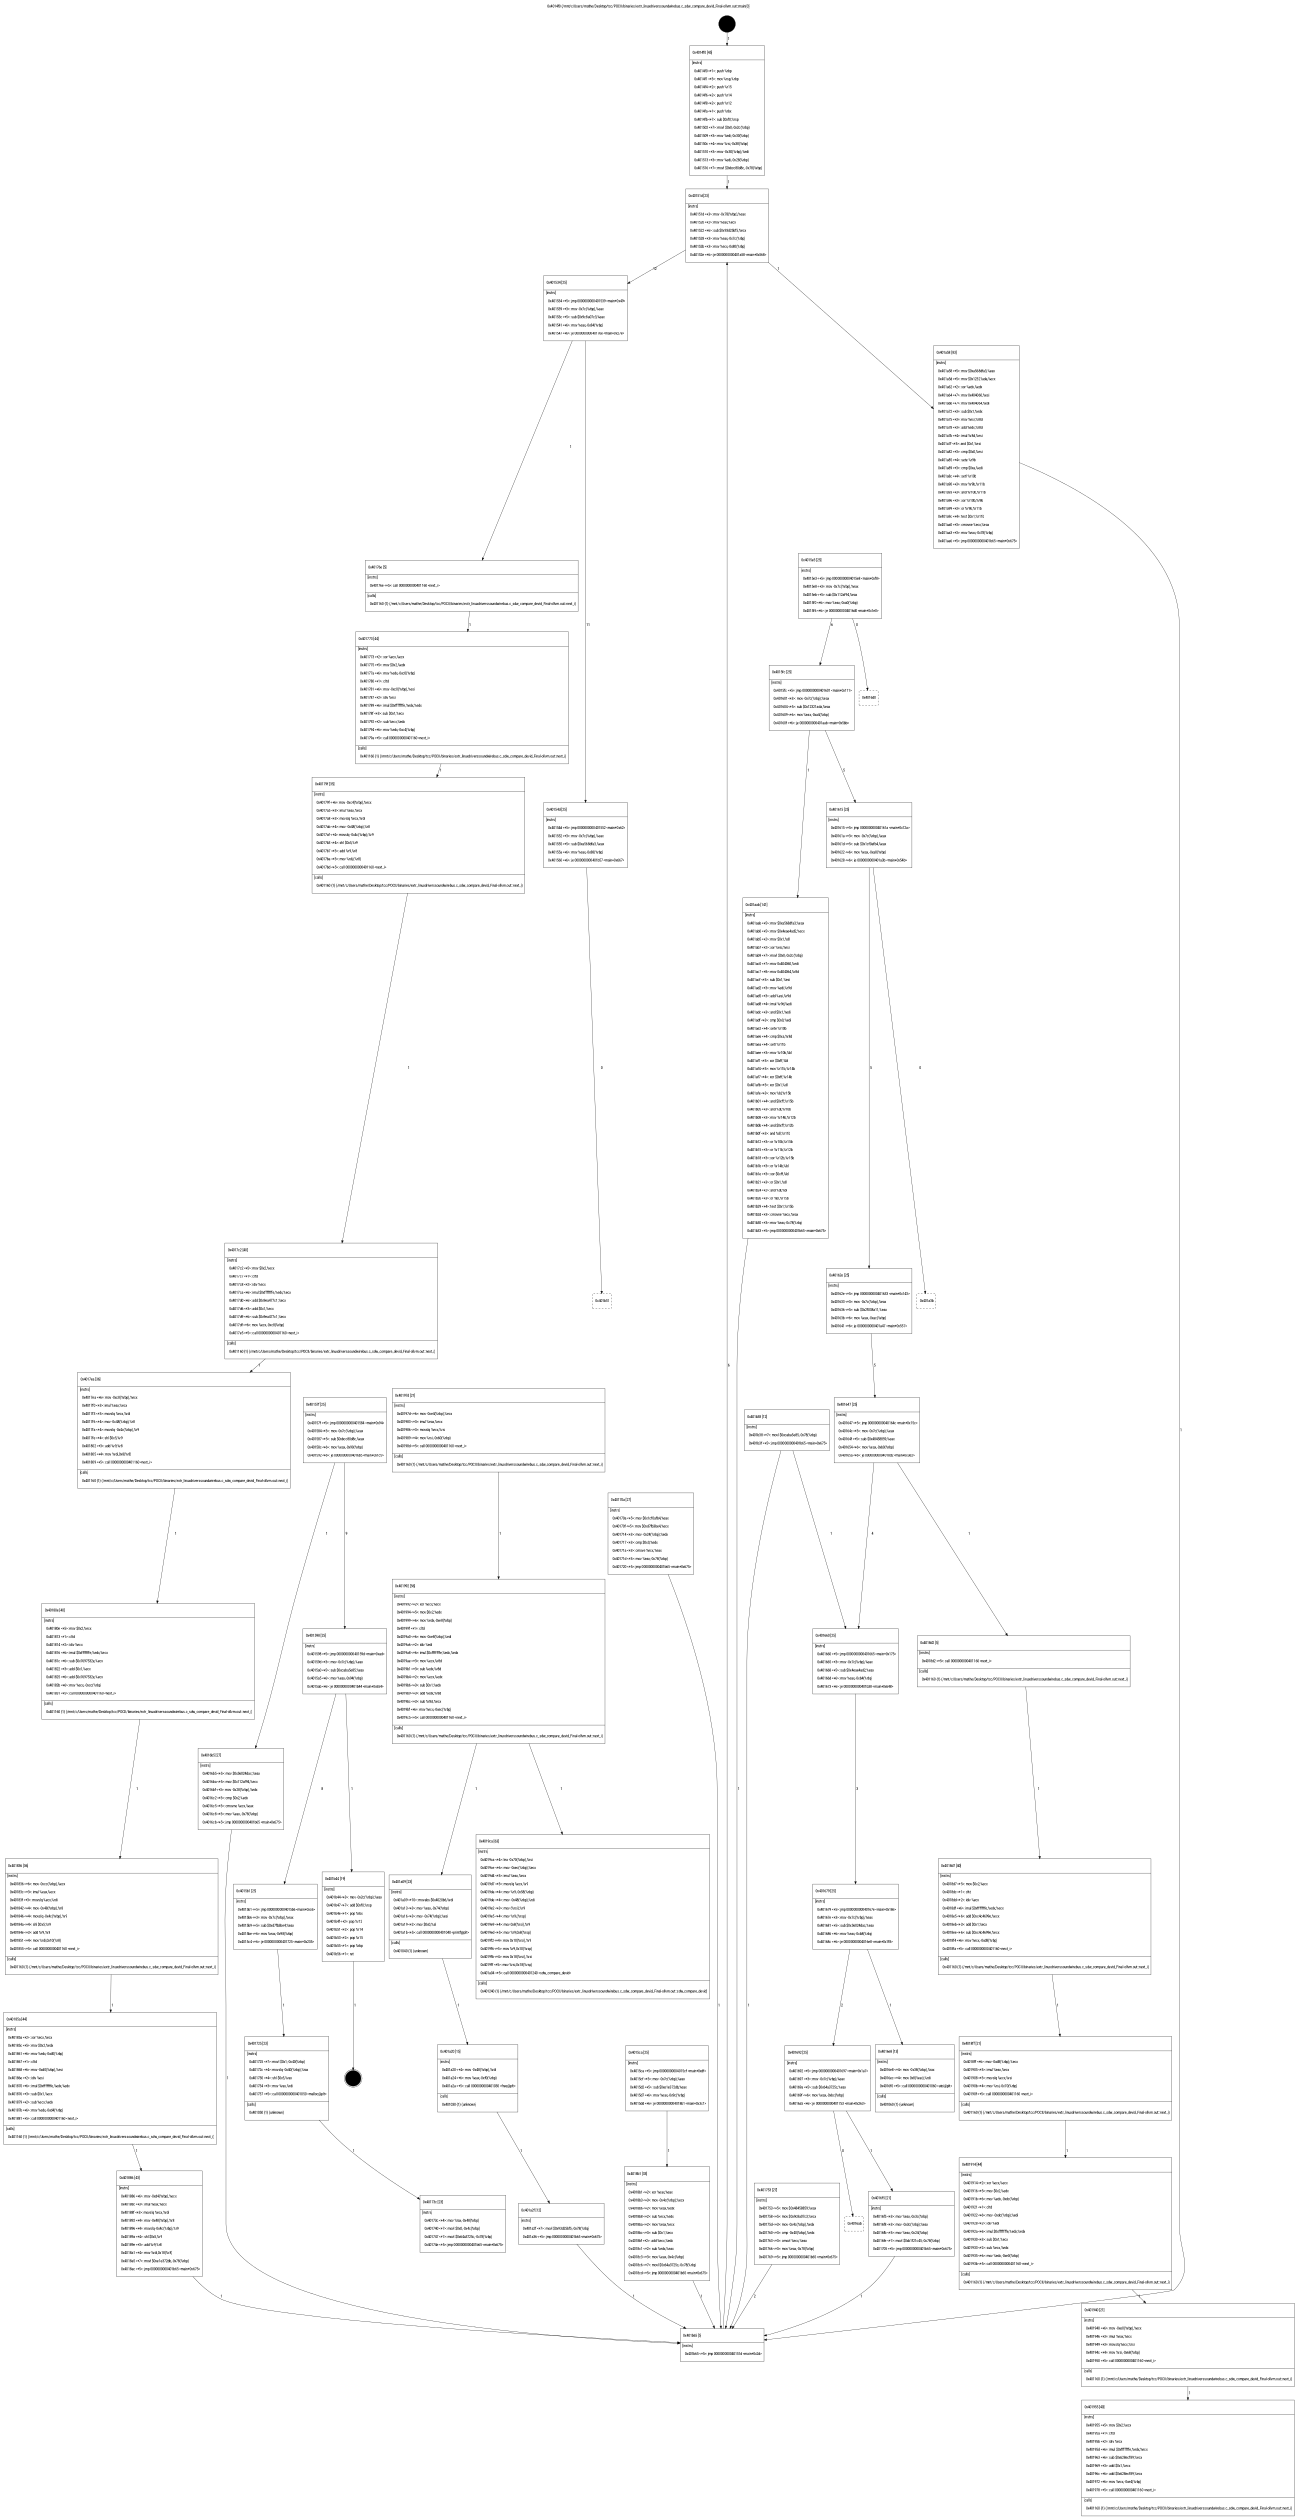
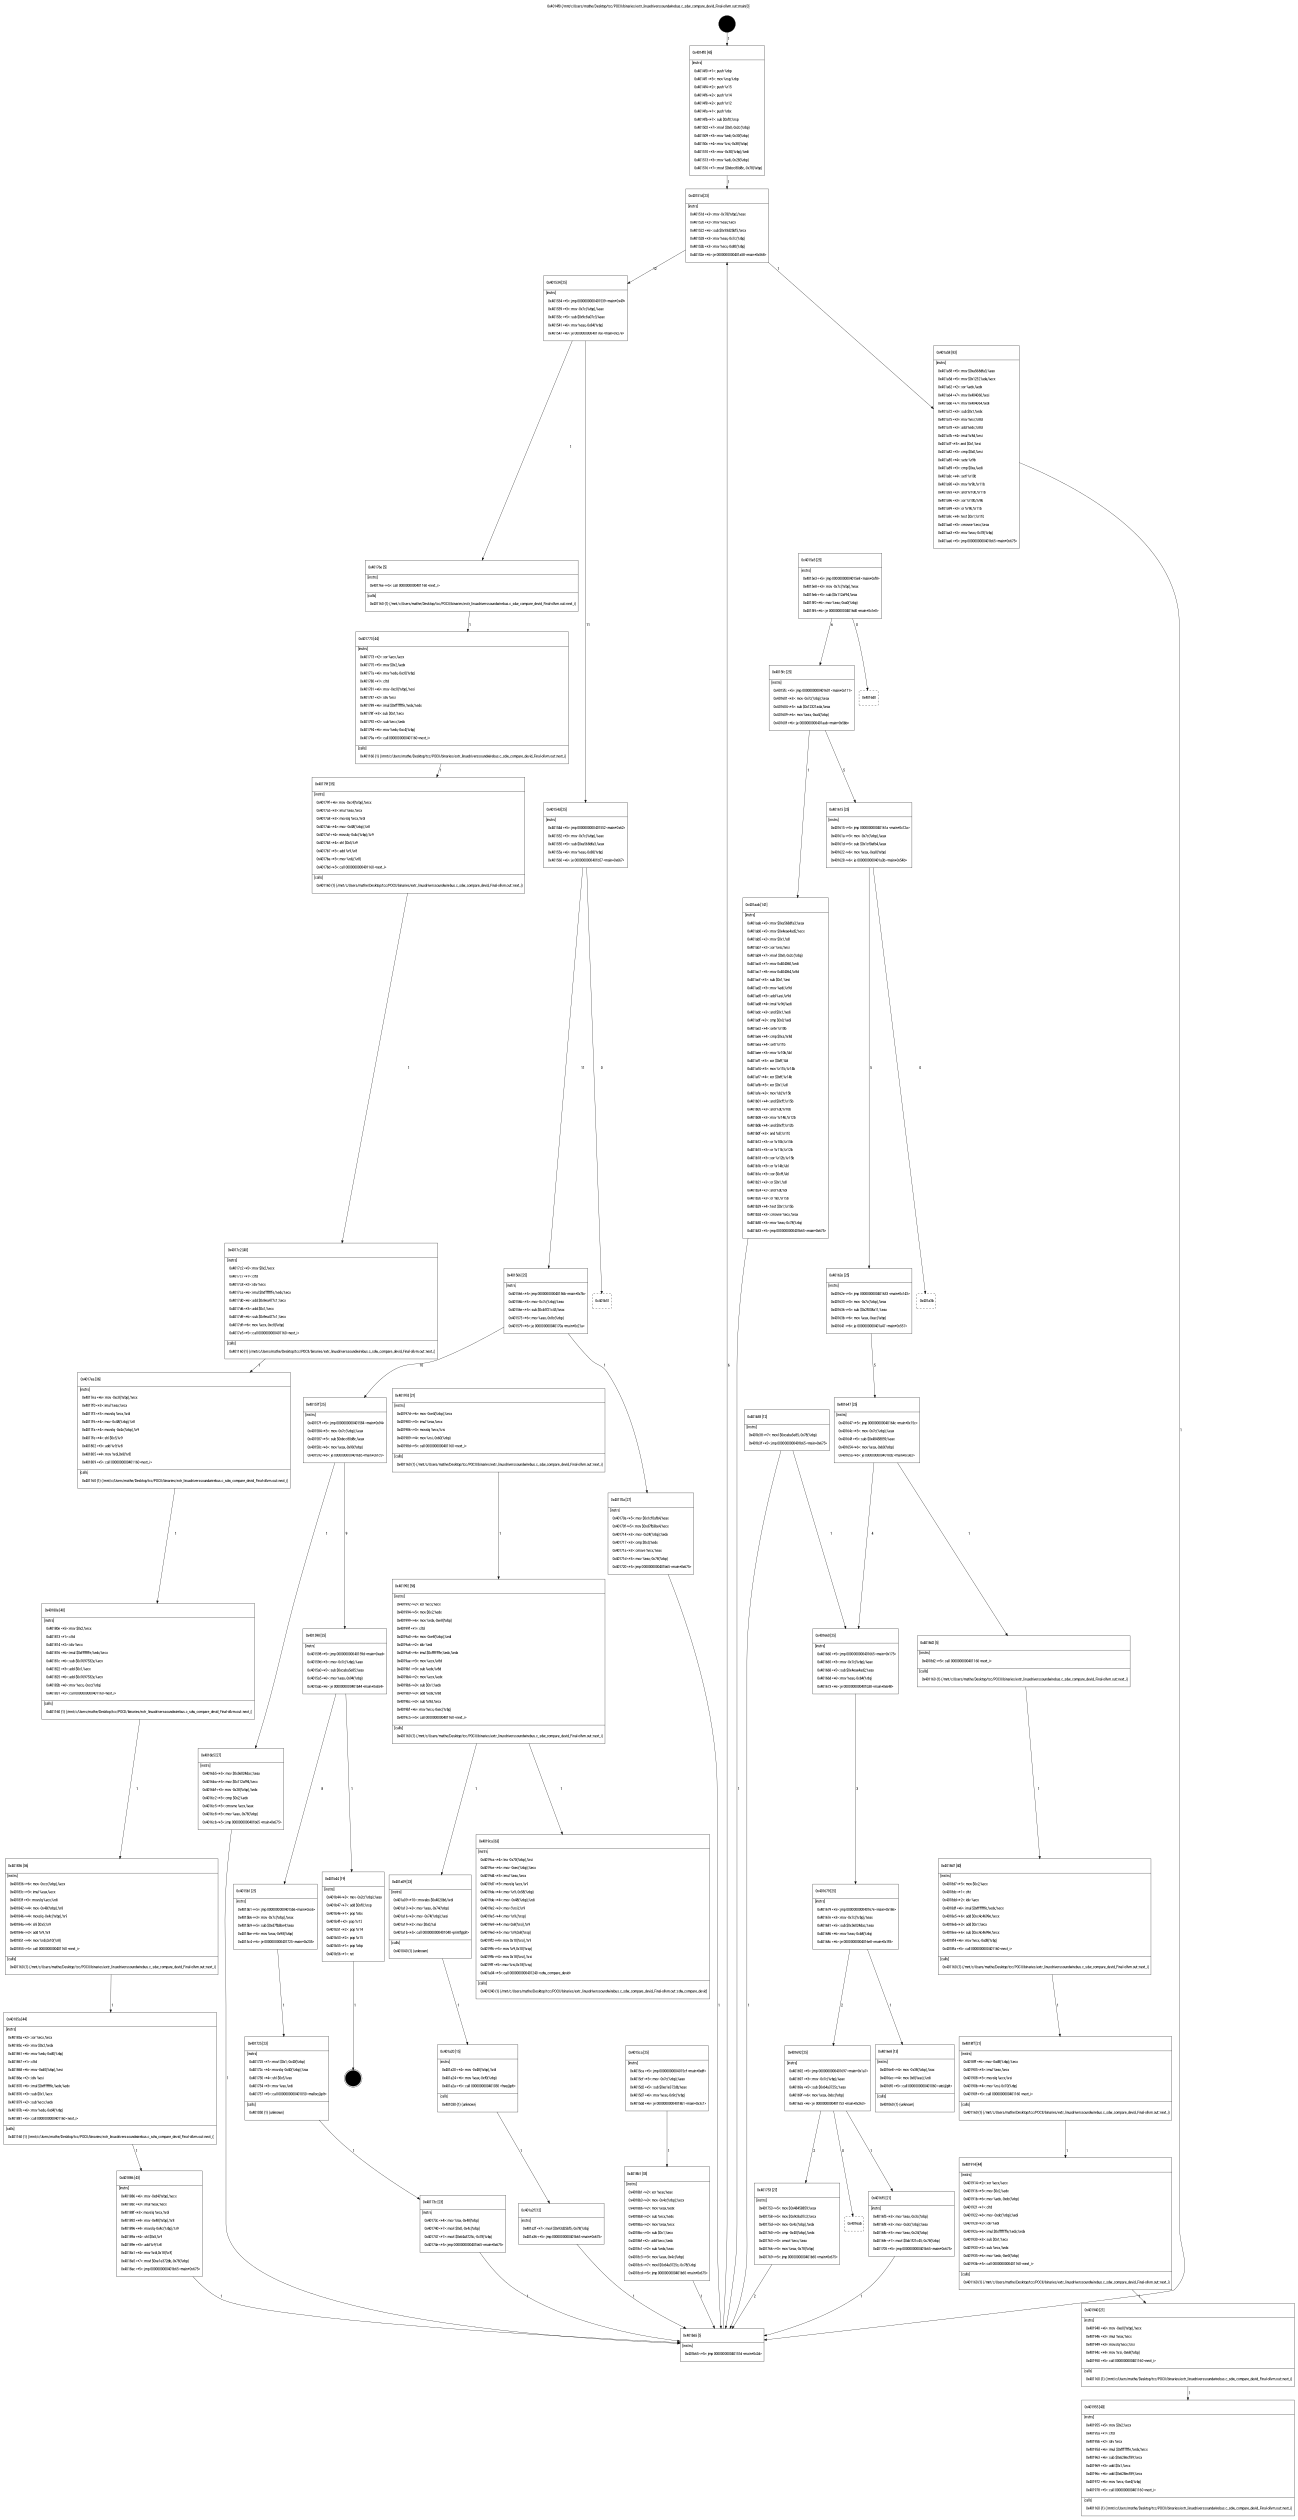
node "0x401566 [25]": added
edge "0x401692 [25]" -> "0x401753 [27]": added, label "2"
edge "0x40173c [23]" -> "0x401b65 [5]": added, label "1"
